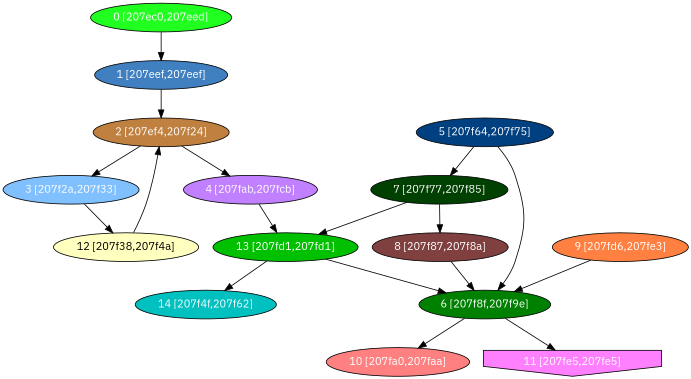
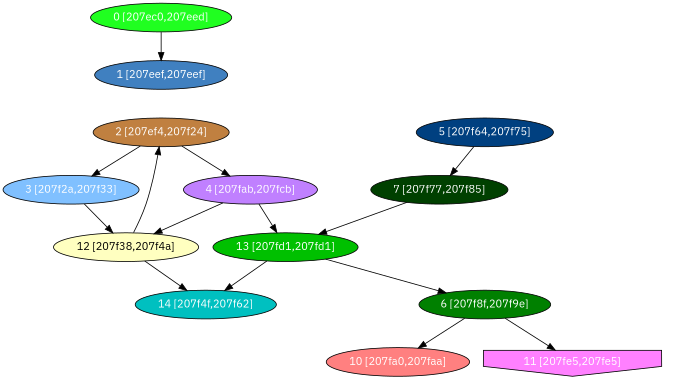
edge "1 [207eef,207eef]" -> "2 [207ef4,207f24]": removed
edge "5 [207f64,207f75]" -> "6 [207f8f,207f9e]": removed
edge "4 [207fab,207fcb]" -> "12 [207f38,207f4a]": added
node "8 [207f87,207f8a]": removed
node "9 [207fd6,207fe3]": removed
edge "12 [207f38,207f4a]" -> "14 [207f4f,207f62]": added
